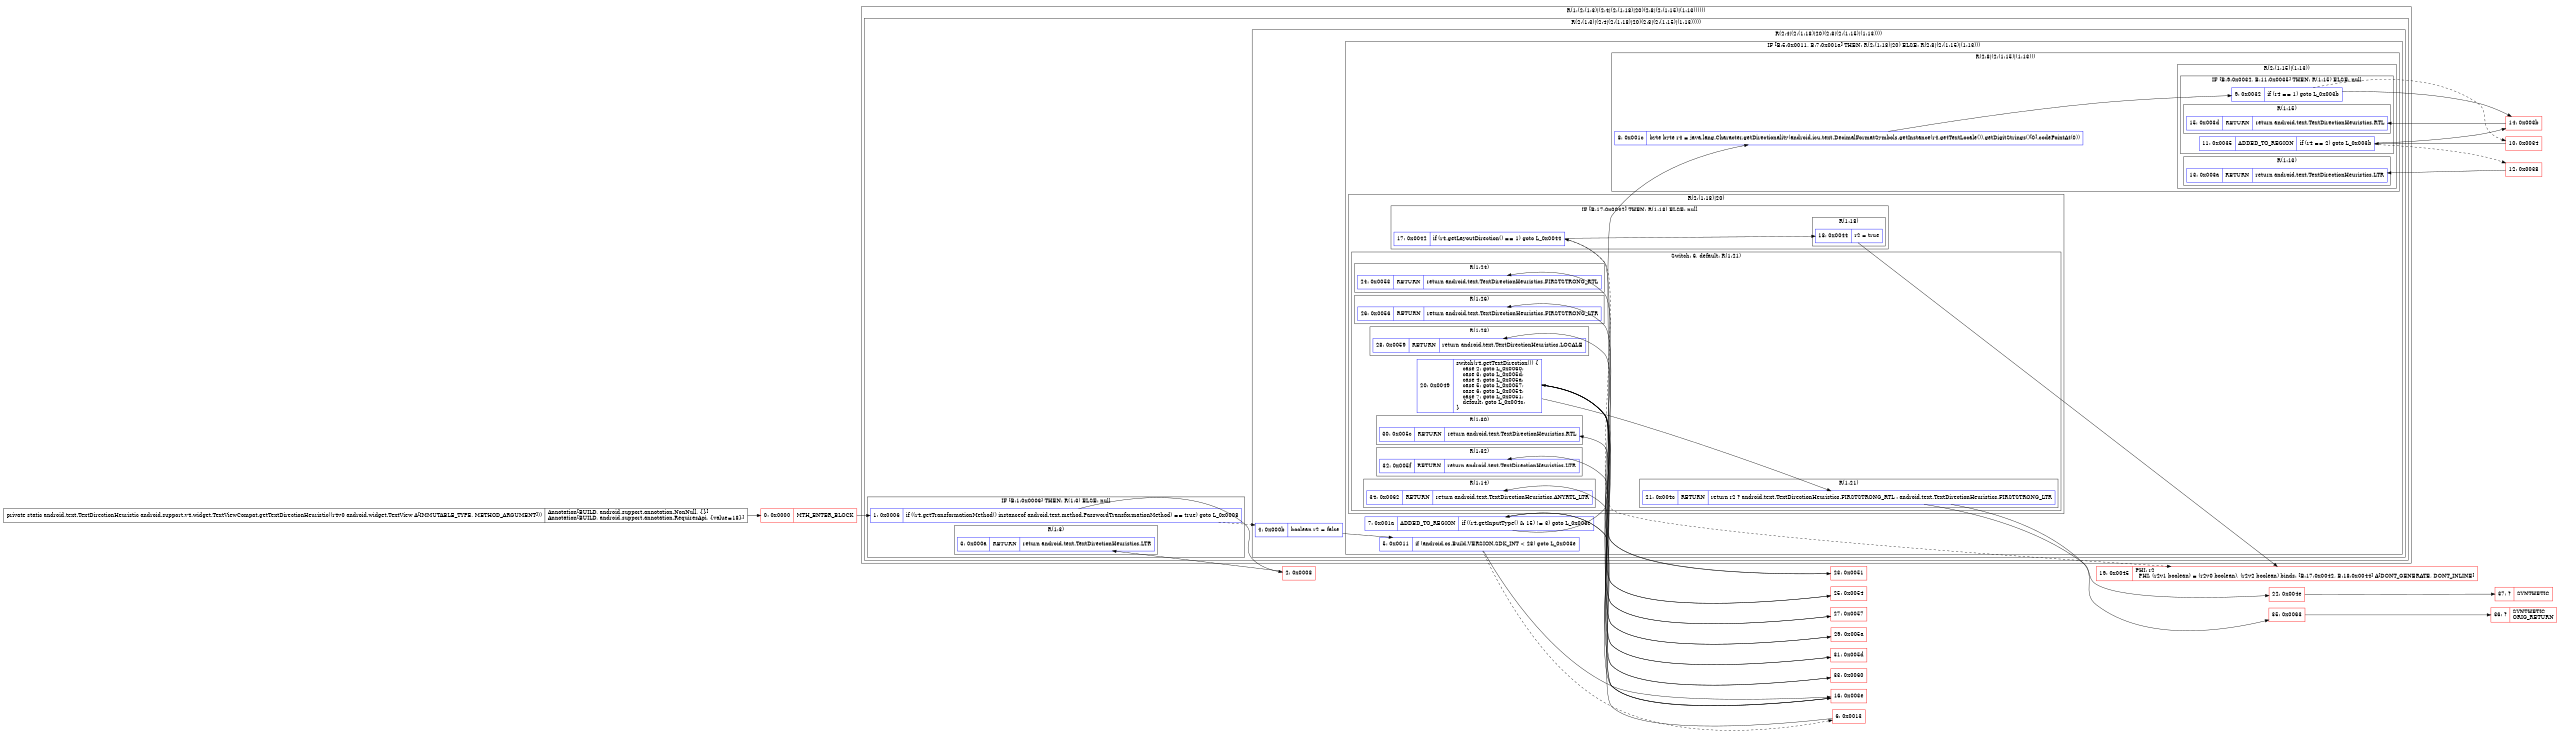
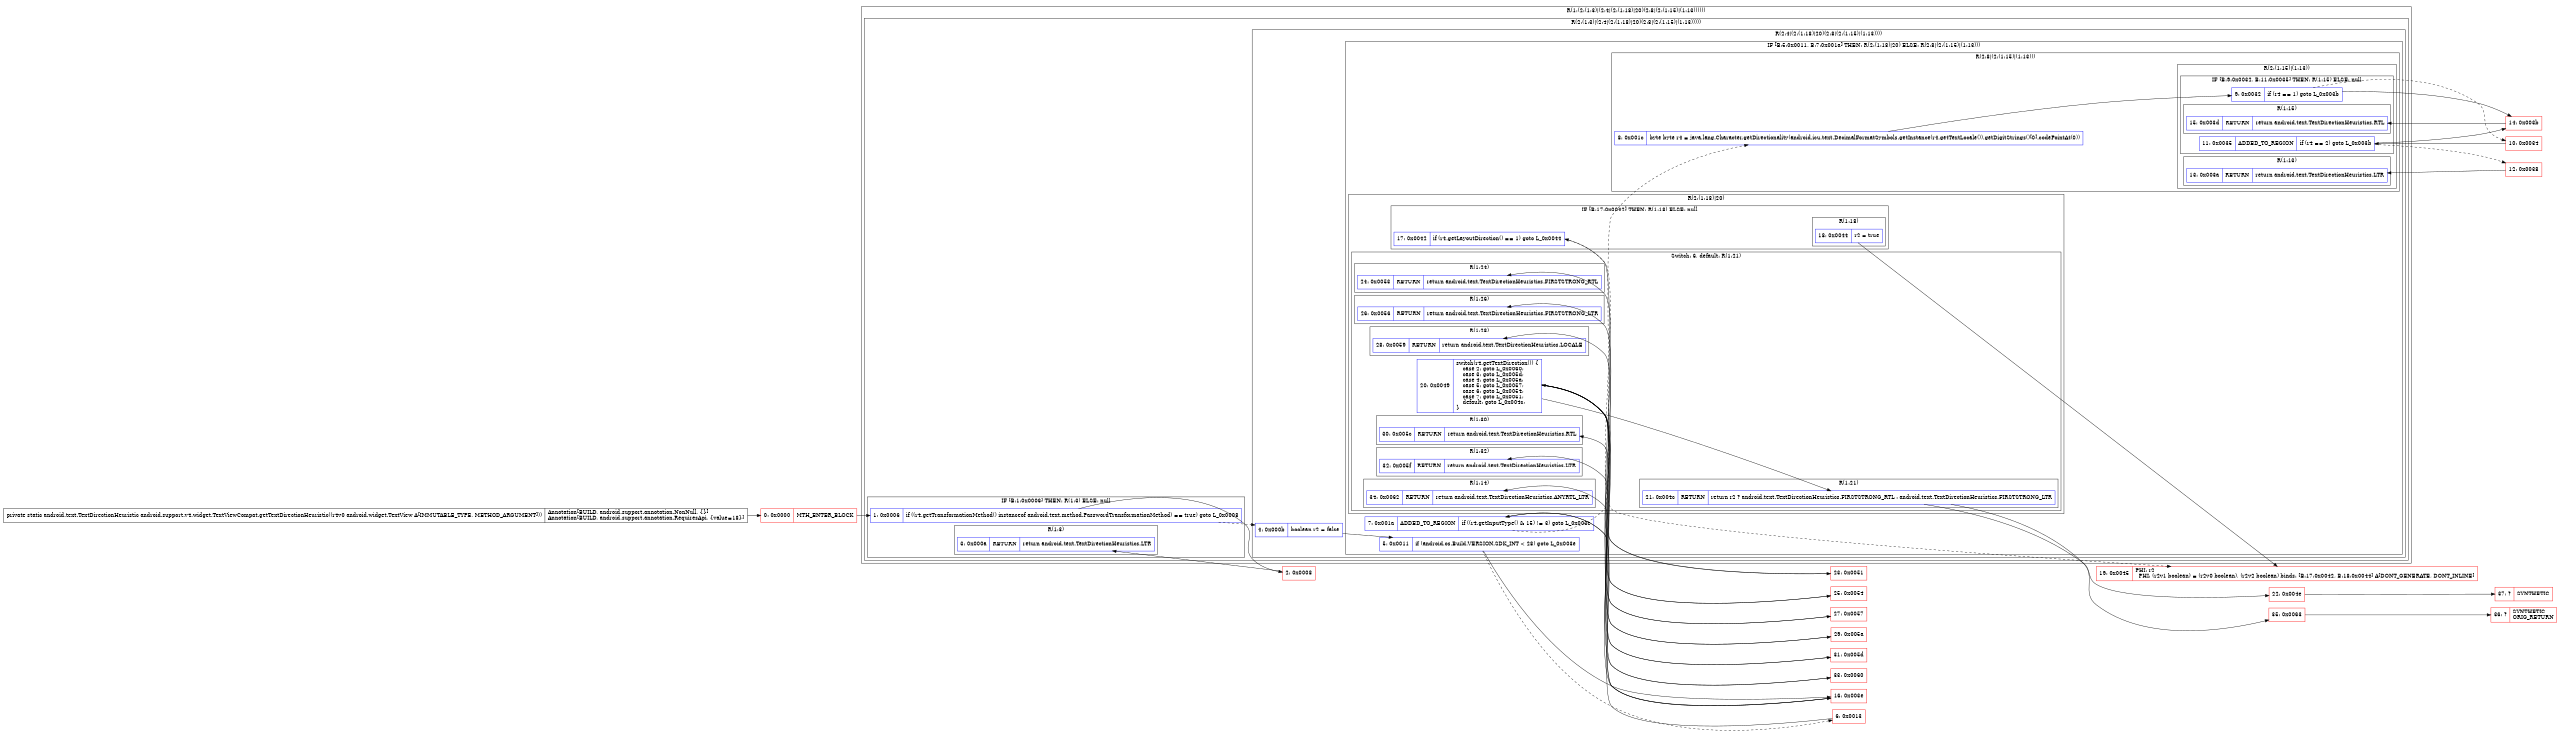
edge "17: 0x0042" -> "18: 0x0044": removed
edge "7: 0x001a" -> "8: 0x001c": style solid -> dashed
